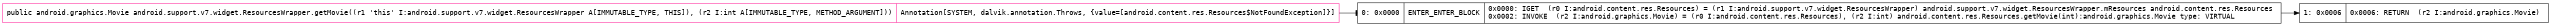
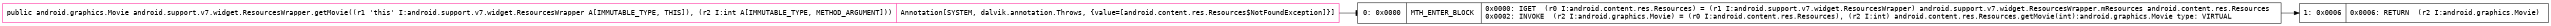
node "0: 0x0000": text "ENTER_ENTER_BLOCK" -> "MTH_ENTER_BLOCK"
